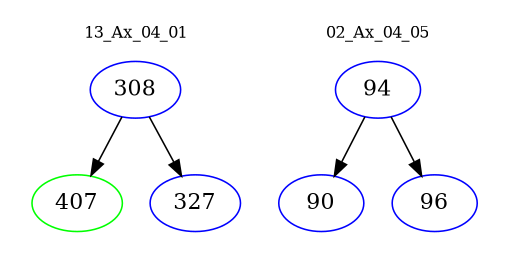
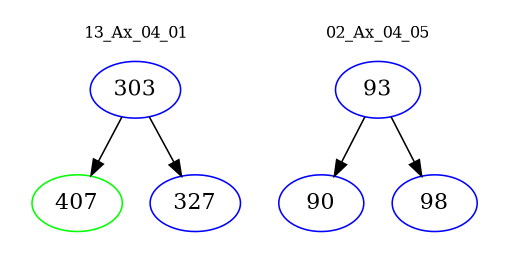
node "308": label "308" -> "303"
node "94": label "94" -> "93"
node "96": label "96" -> "98"
